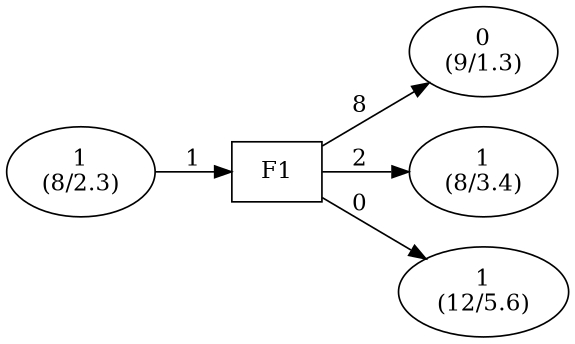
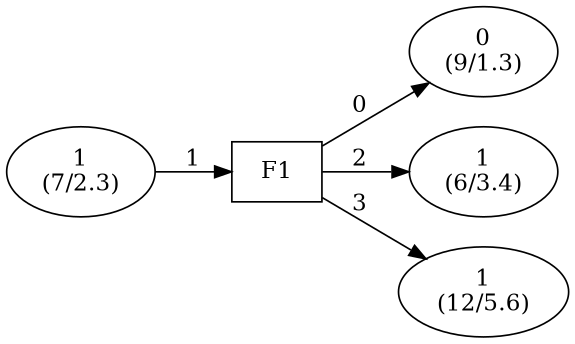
edge "F1" -> "0 (9/1.3)": label "8" -> "0"
node "1 (8/2.3)": label "1 (8/2.3)" -> "1 (7/2.3)"
node "1 (8/3.4)": label "1 (8/3.4)" -> "1 (6/3.4)"
edge "F1" -> "1 (12/5.6)": label "0" -> "3"
